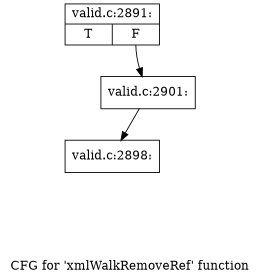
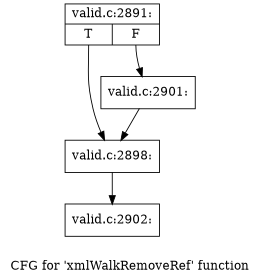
edge "valid.c:2891:" -> "valid.c:2898:": added
node "valid.c:2902:": added
